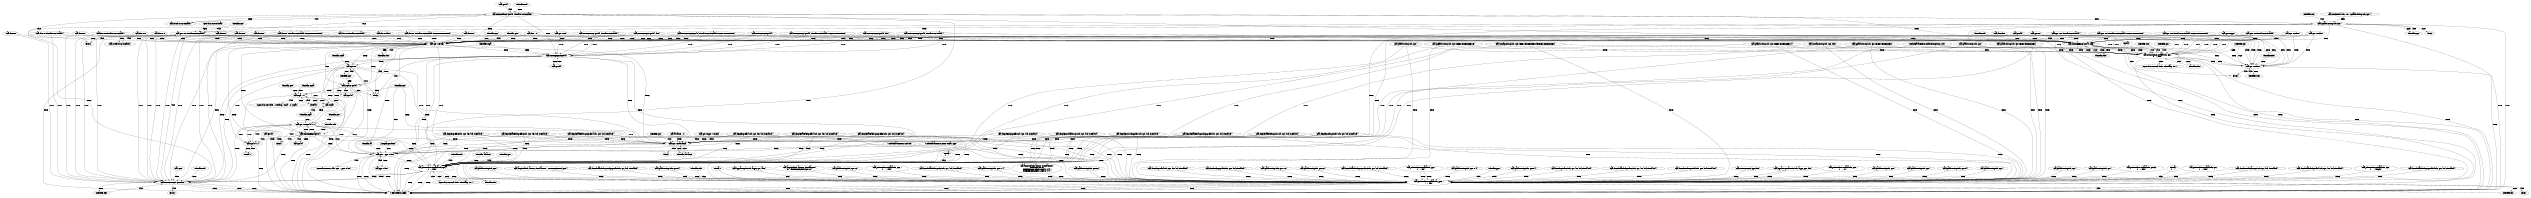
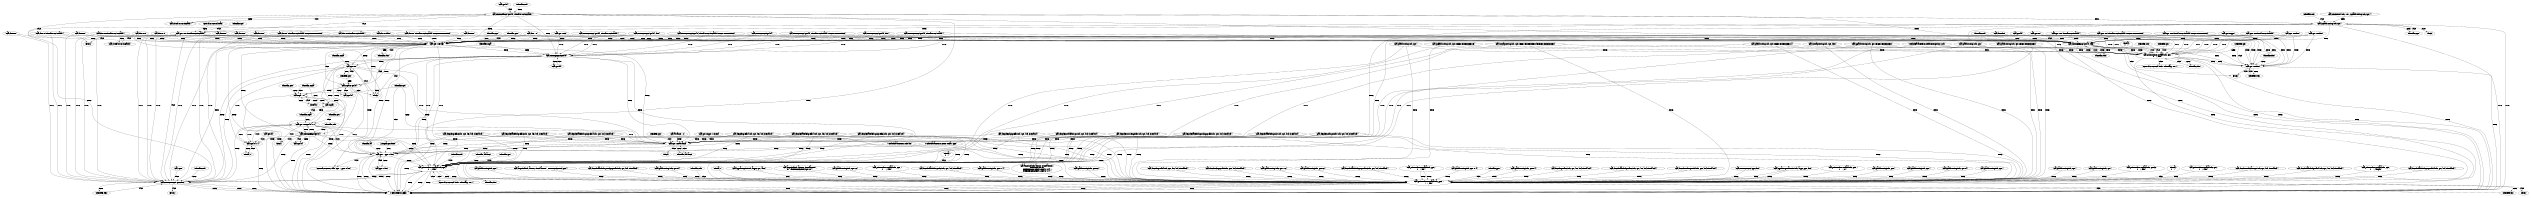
edge "(Call,tlen -= (sizeof(struct in_addr)+BGP_VPN_RD_LEN))" -> "(Call,ND_TCHECK2(*tptr,tlen))": removed, label "DDG:"
node "(ControlStructure,for (/*nothing*/; snpa > 0; snpa--))": removed
edge "(Call,tptr += sizeof(struct in6_addr))" -> "(MethodReturn,RET)": now "(Call,tptr += sizeof(struct in6_addr))" -> "(ControlStructure,while (tptr < pptr + len))"
